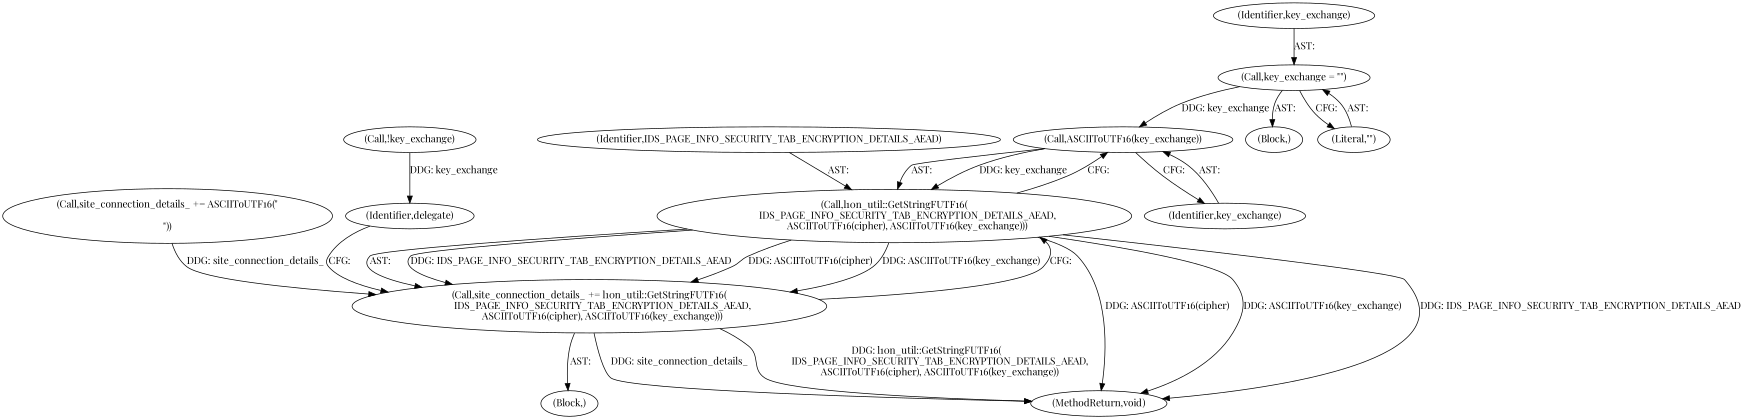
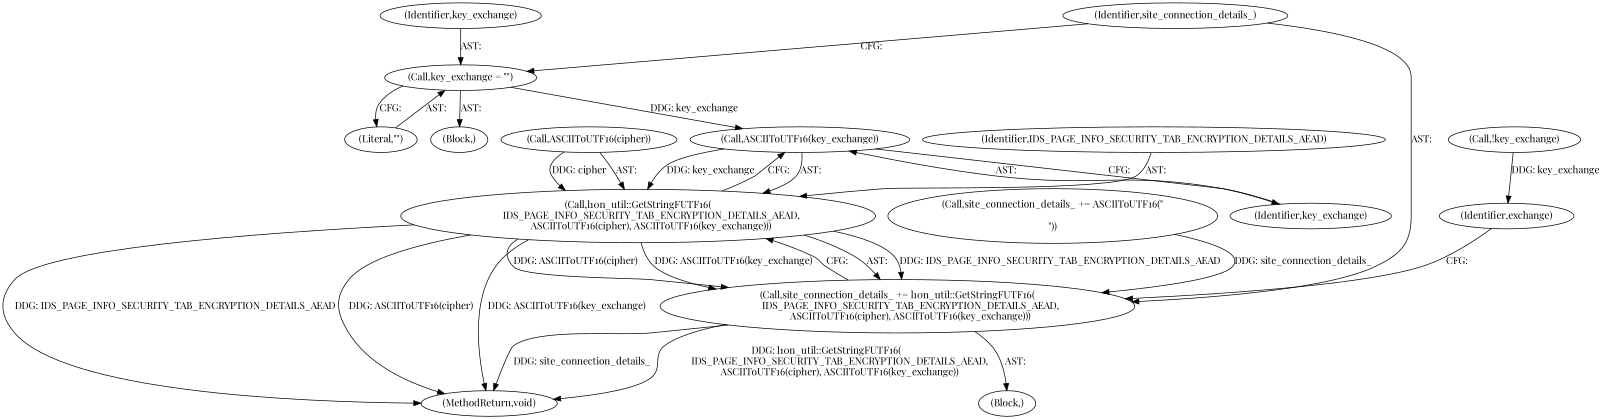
node "(Identifier,site_connection_details_)": added
node "(Call,ASCIIToUTF16(cipher))": added
node "(Identifier,delegate)": label "(Identifier,delegate)" -> "(Identifier,exchange)"
